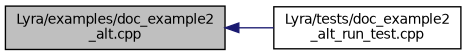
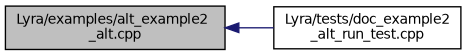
node "Lyra/examples/doc_example2 _alt.cpp": label "Lyra/examples/doc_example2 _alt.cpp" -> "Lyra/examples/alt_example2 _alt.cpp"
